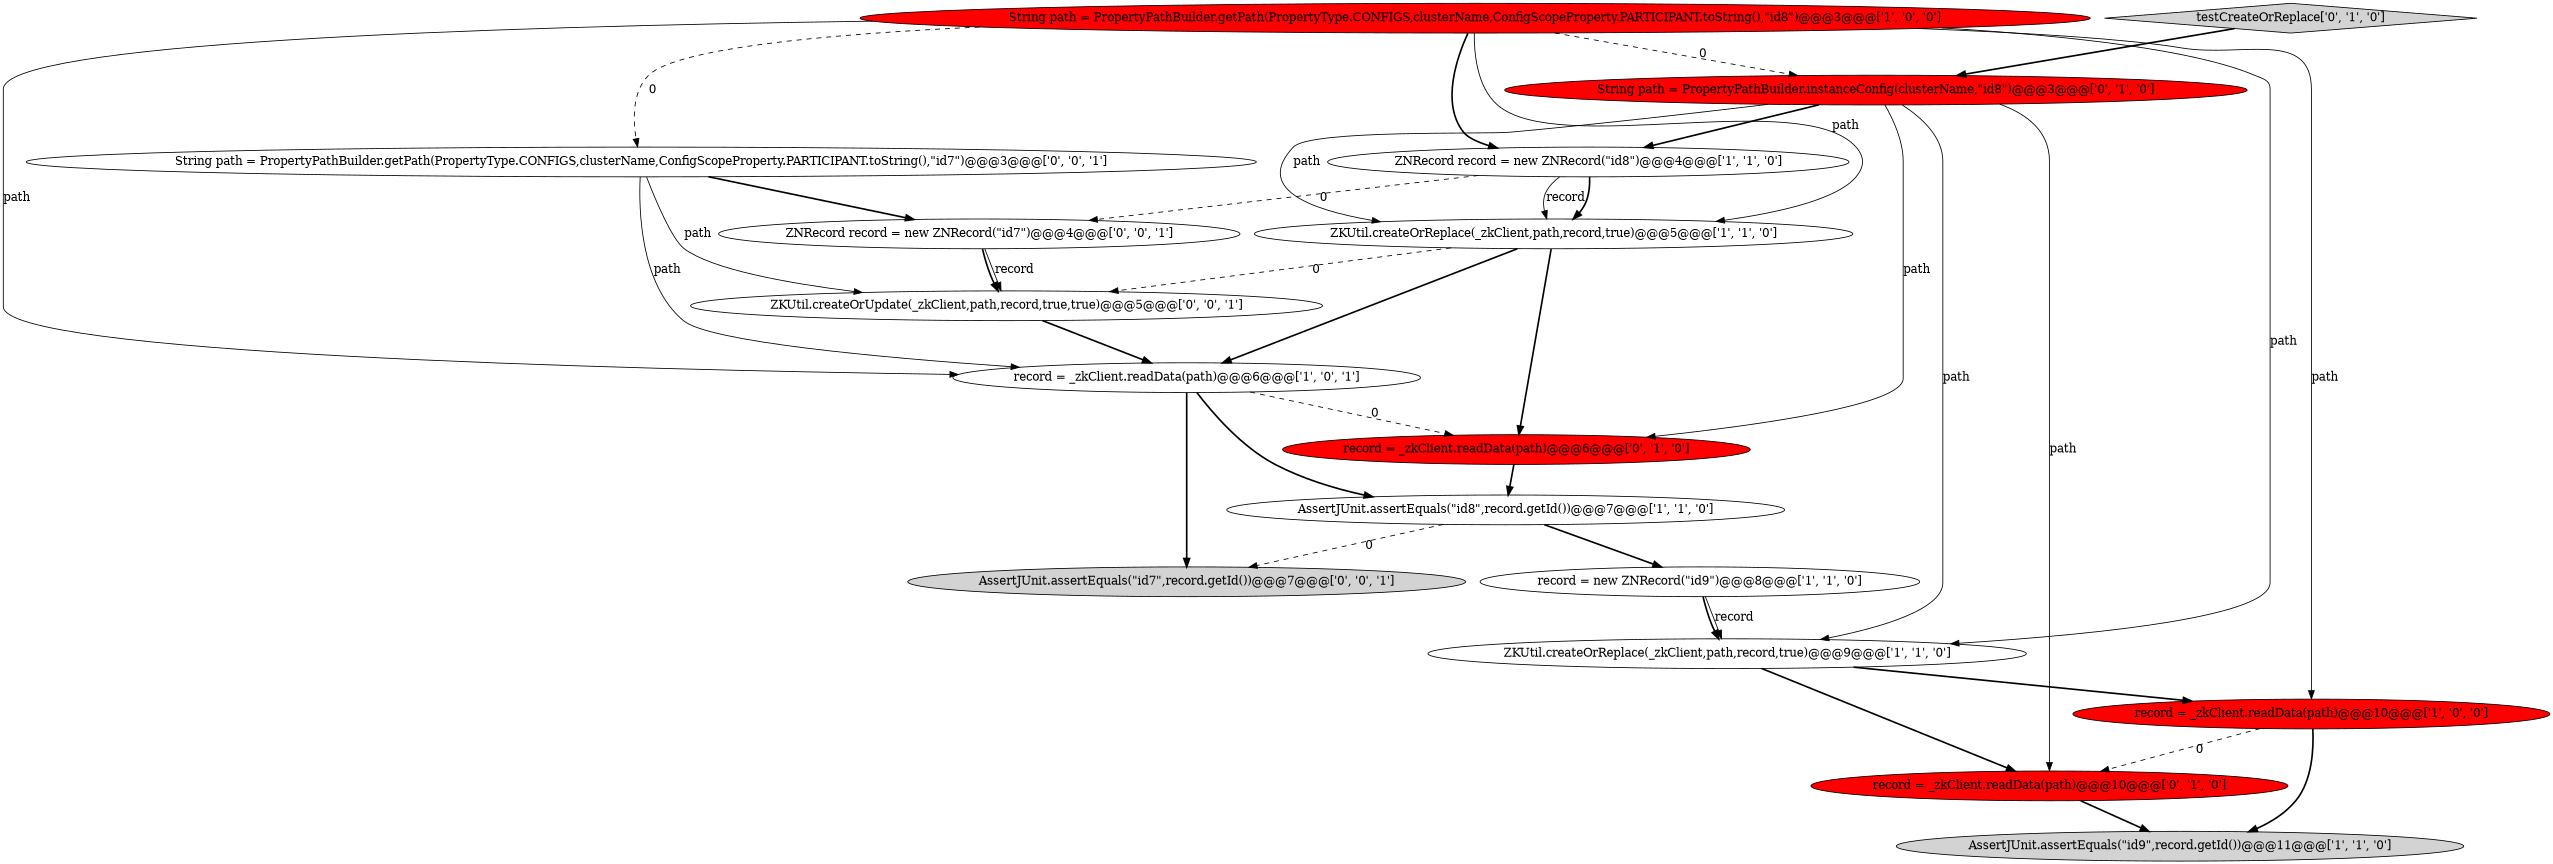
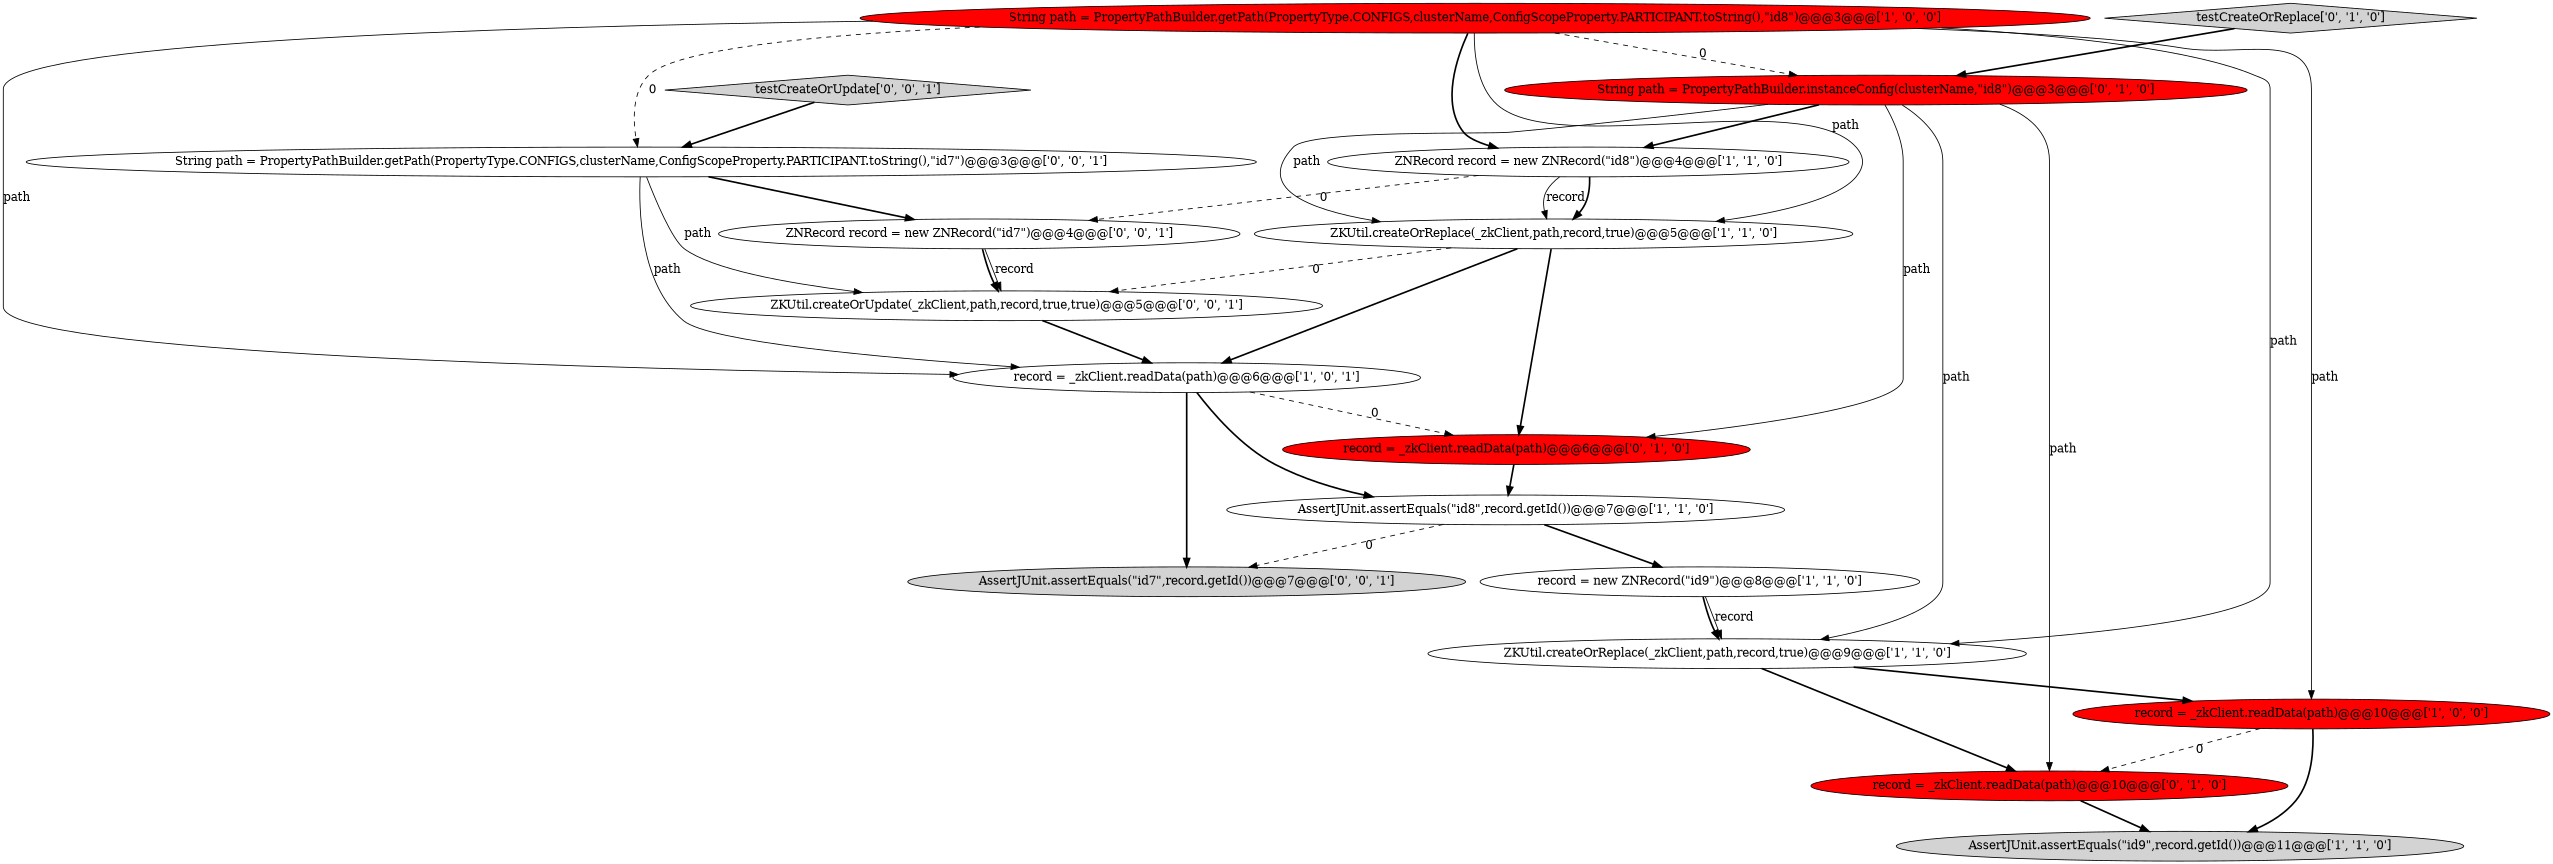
node "testCreateOrUpdate['0', '0', '1']": added
